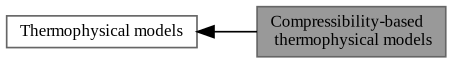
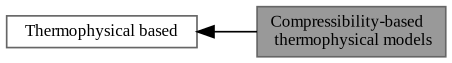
node "Thermophysical models": label "Thermophysical models" -> "Thermophysical based"
